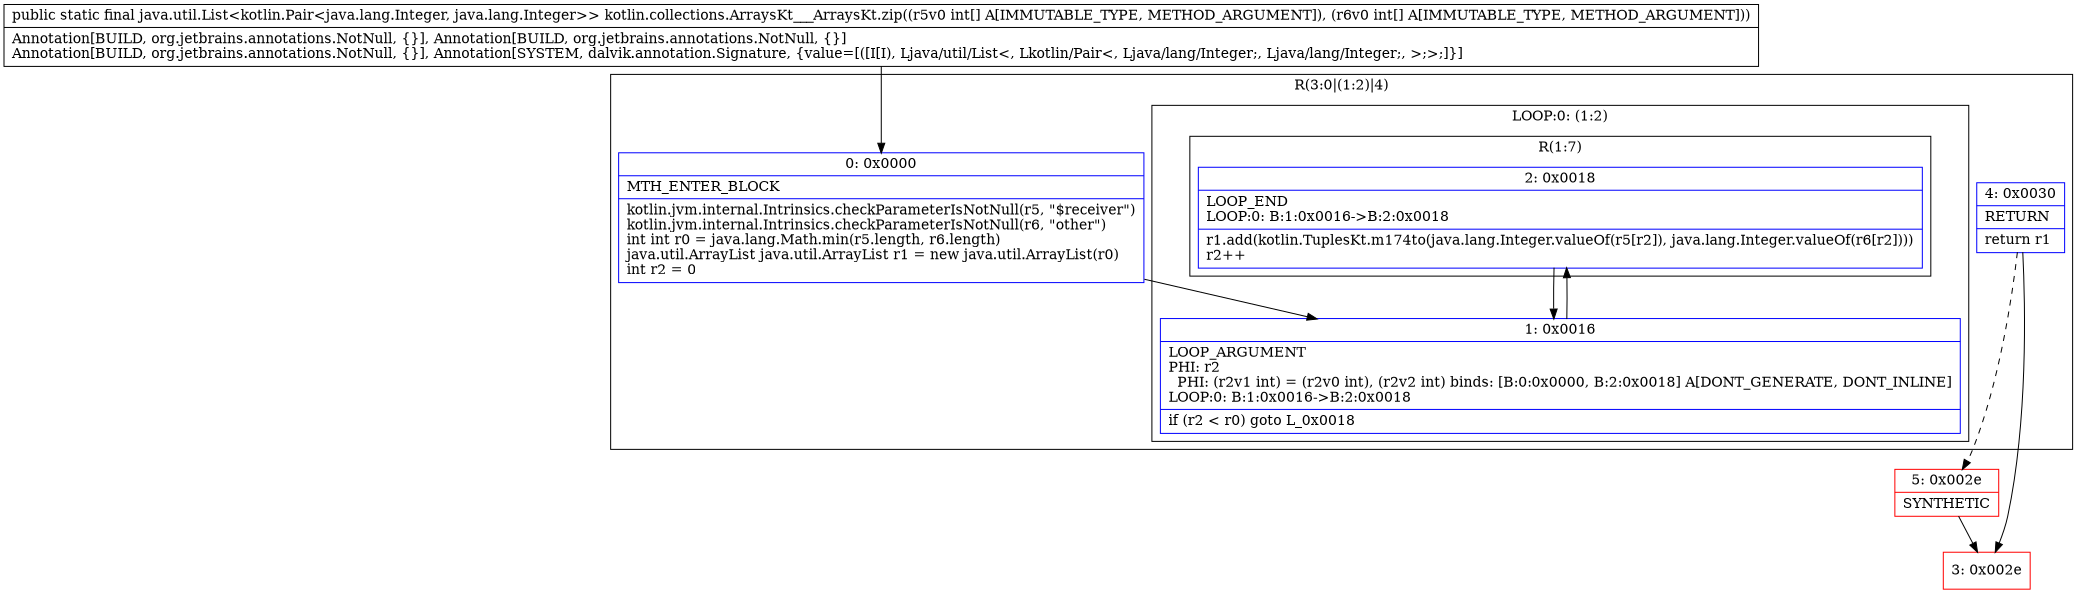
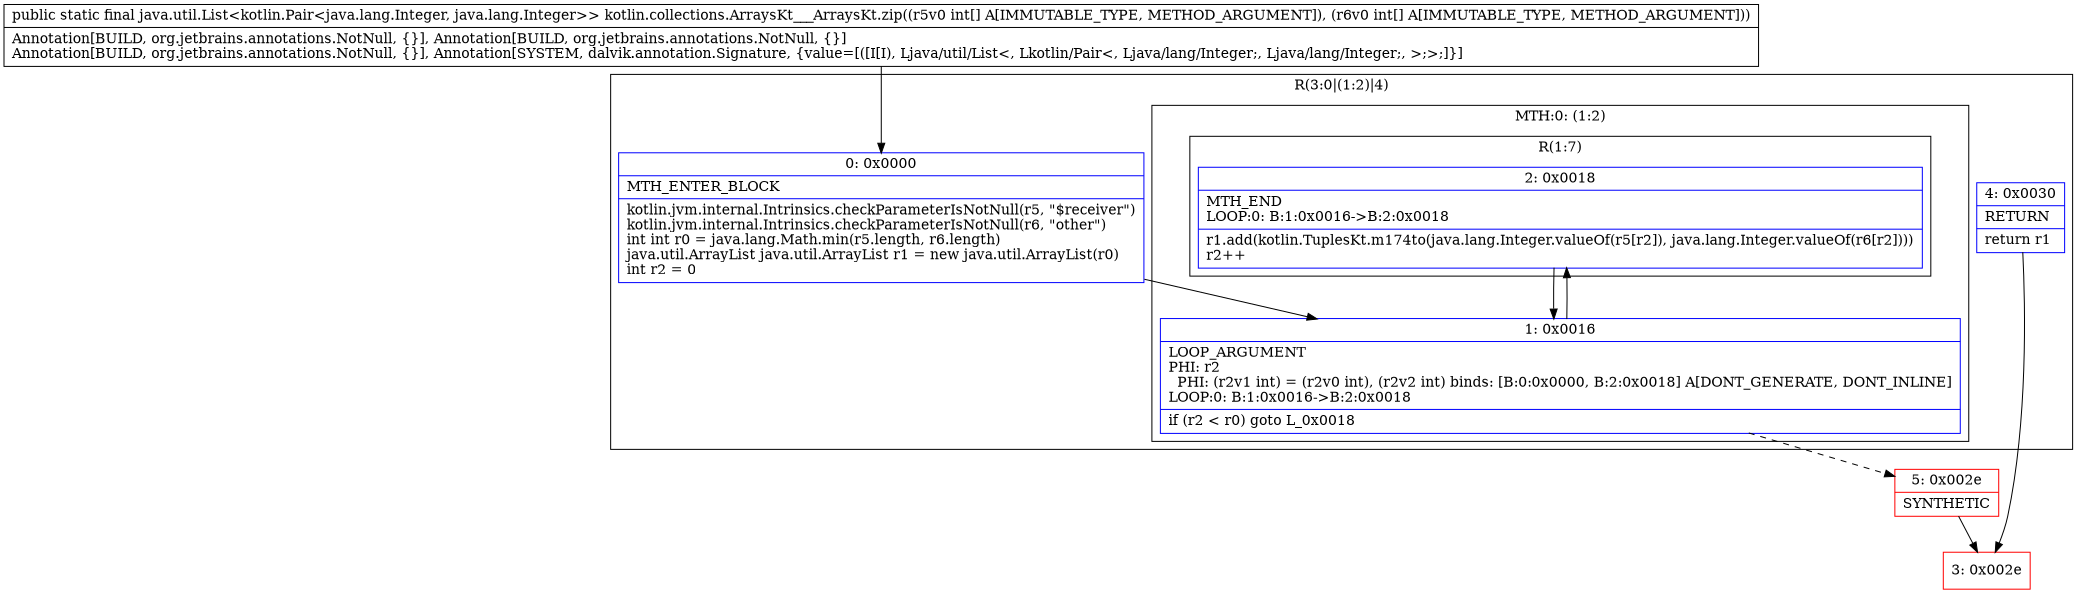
cluster "LOOP:0: (1:2)": label "LOOP:0: (1:2)" -> "MTH:0: (1:2)"
node "2: 0x0018": text "LOOP_END" -> "MTH_END"
edge "4: 0x0030" -> "5: 0x002e": now "1: 0x0016" -> "5: 0x002e"
